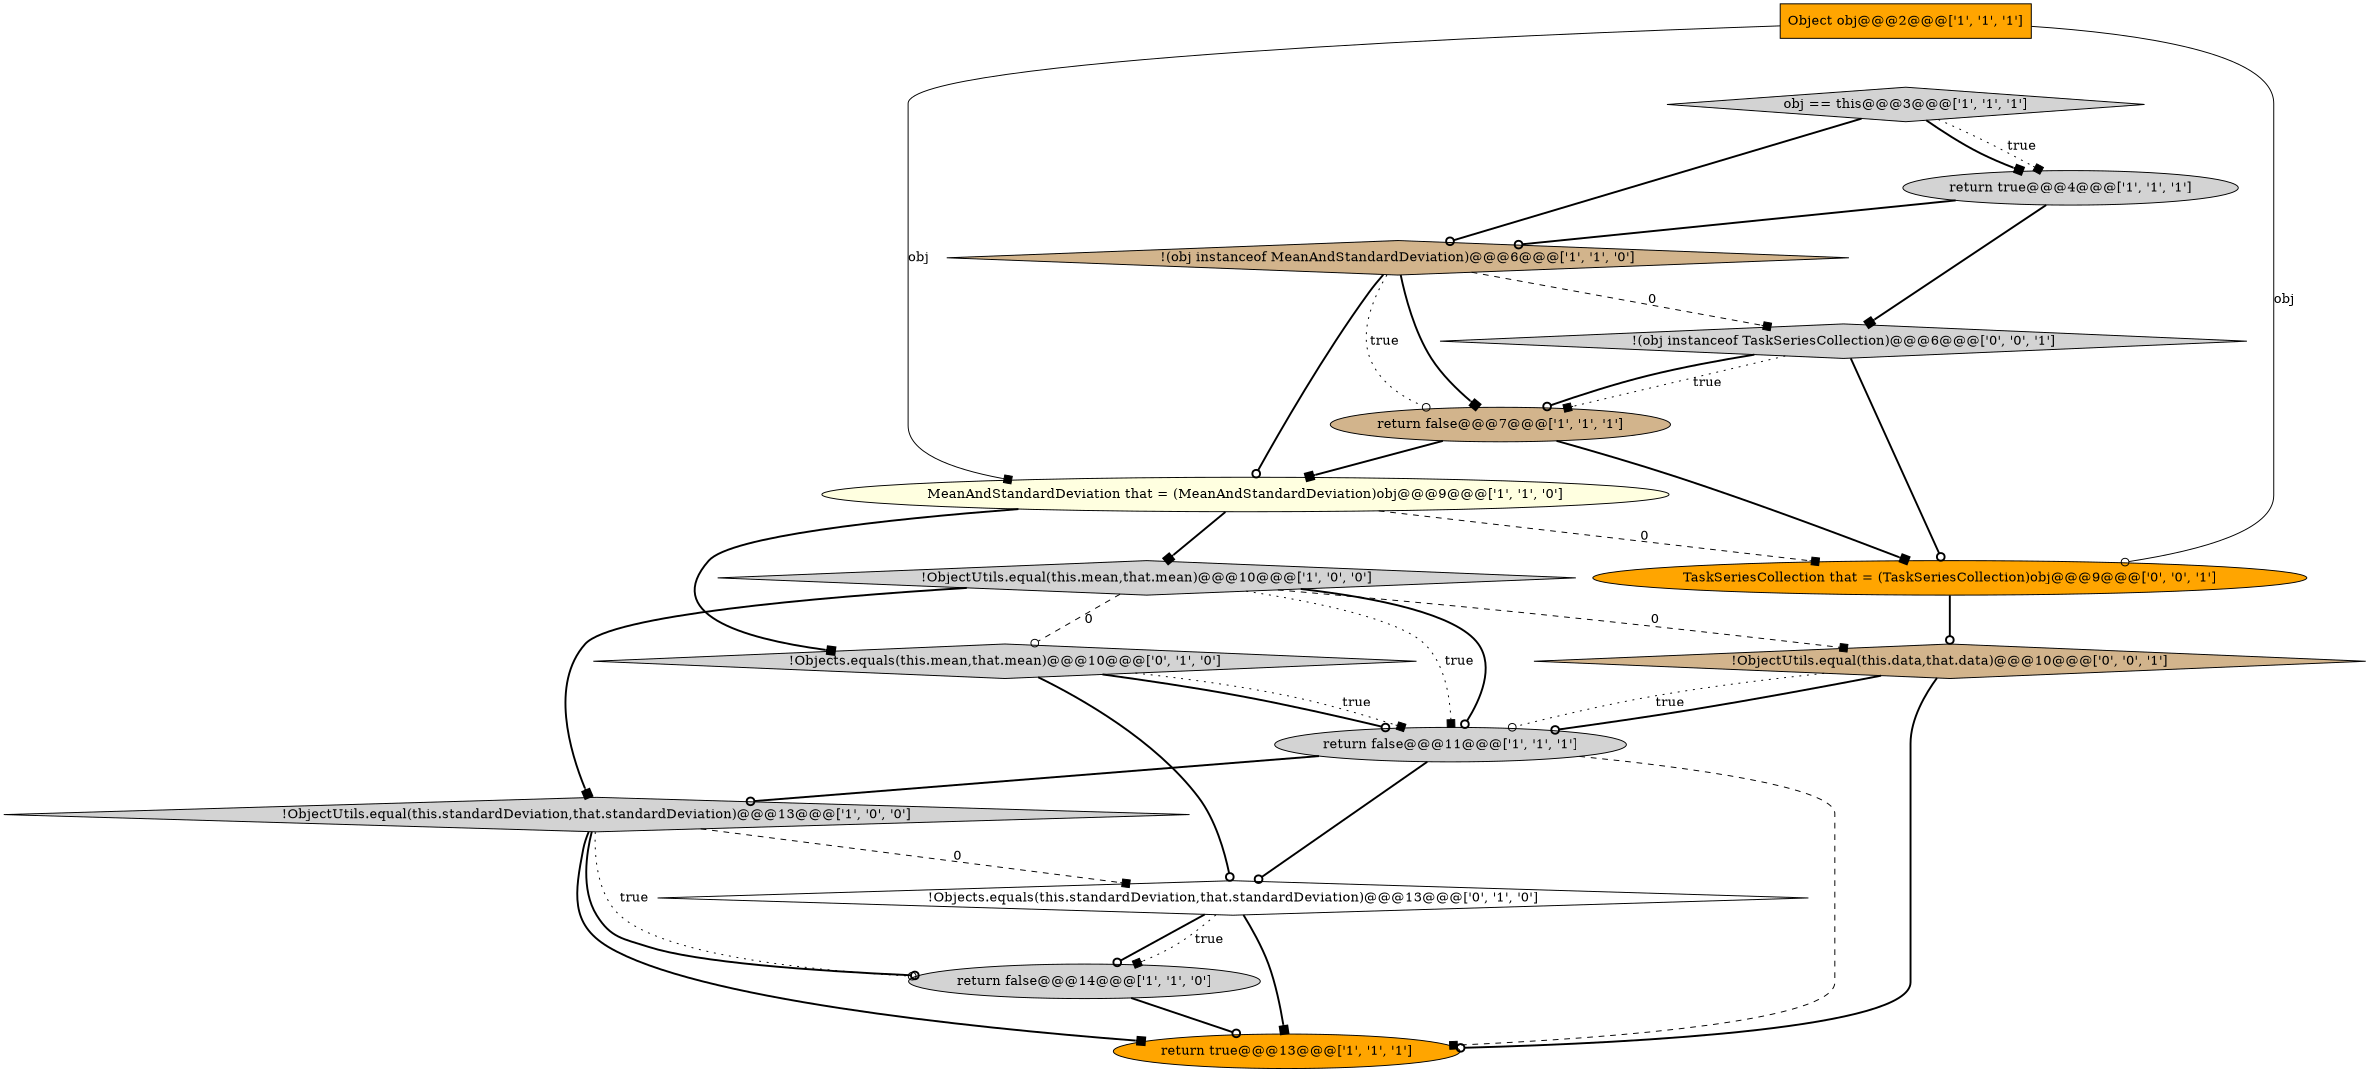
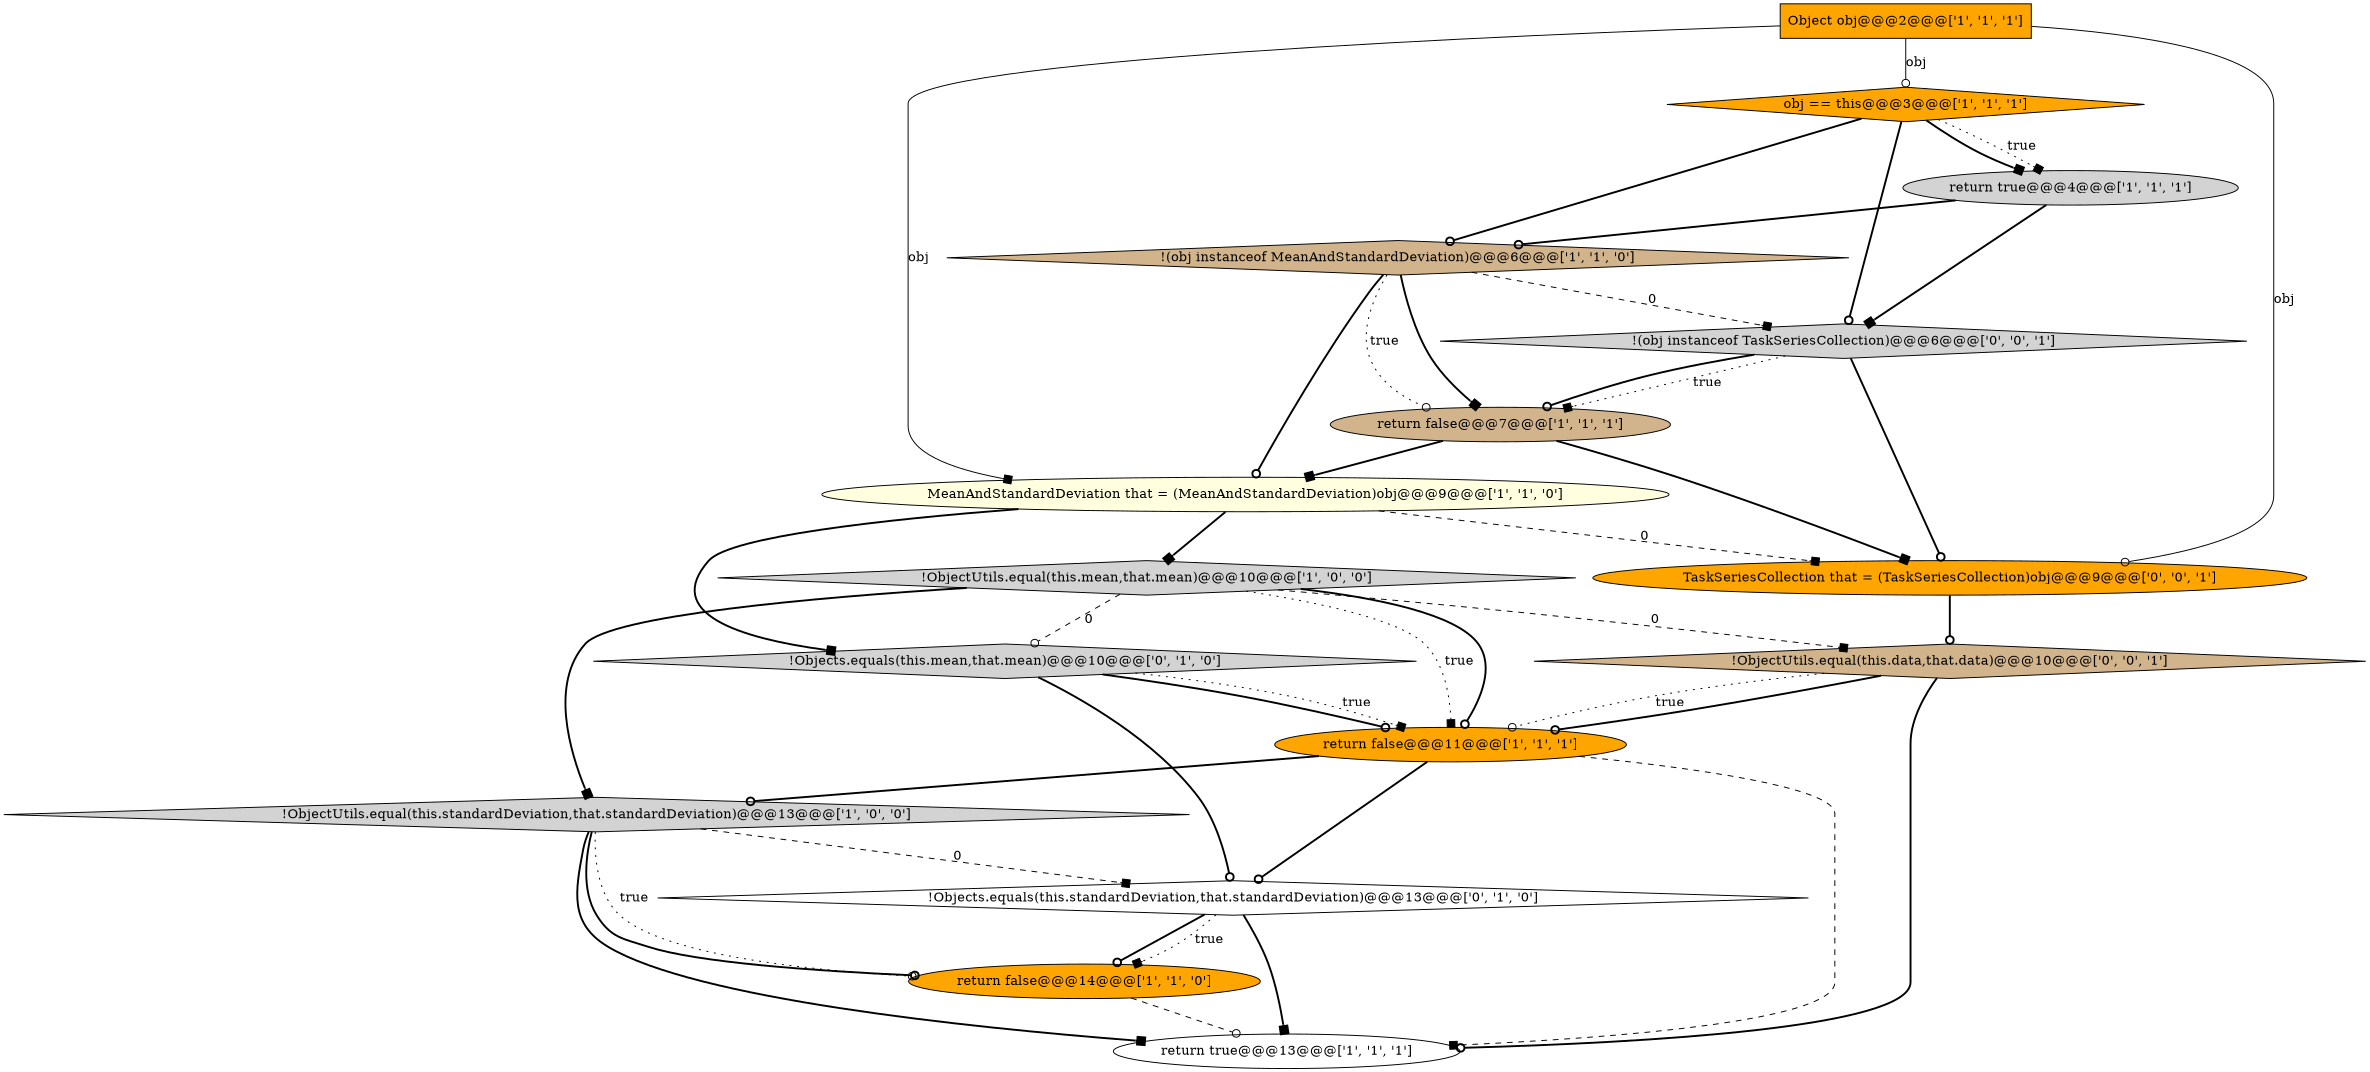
edge "Object obj@@@2@@@['1', '1', '1']" -> "obj == this@@@3@@@['1', '1', '1']": added, label "obj"
node "obj == this@@@3@@@['1', '1', '1']": fillcolor lightgrey -> orange
edge "obj == this@@@3@@@['1', '1', '1']" -> "!(obj instanceof TaskSeriesCollection)@@@6@@@['0', '0', '1']": added
node "return false@@@11@@@['1', '1', '1']": fillcolor lightgrey -> orange
node "return false@@@14@@@['1', '1', '0']": fillcolor lightgrey -> orange
edge "return false@@@14@@@['1', '1', '0']" -> "return true@@@13@@@['1', '1', '1']": style bold -> dashed
node "return true@@@13@@@['1', '1', '1']": fillcolor orange -> white
